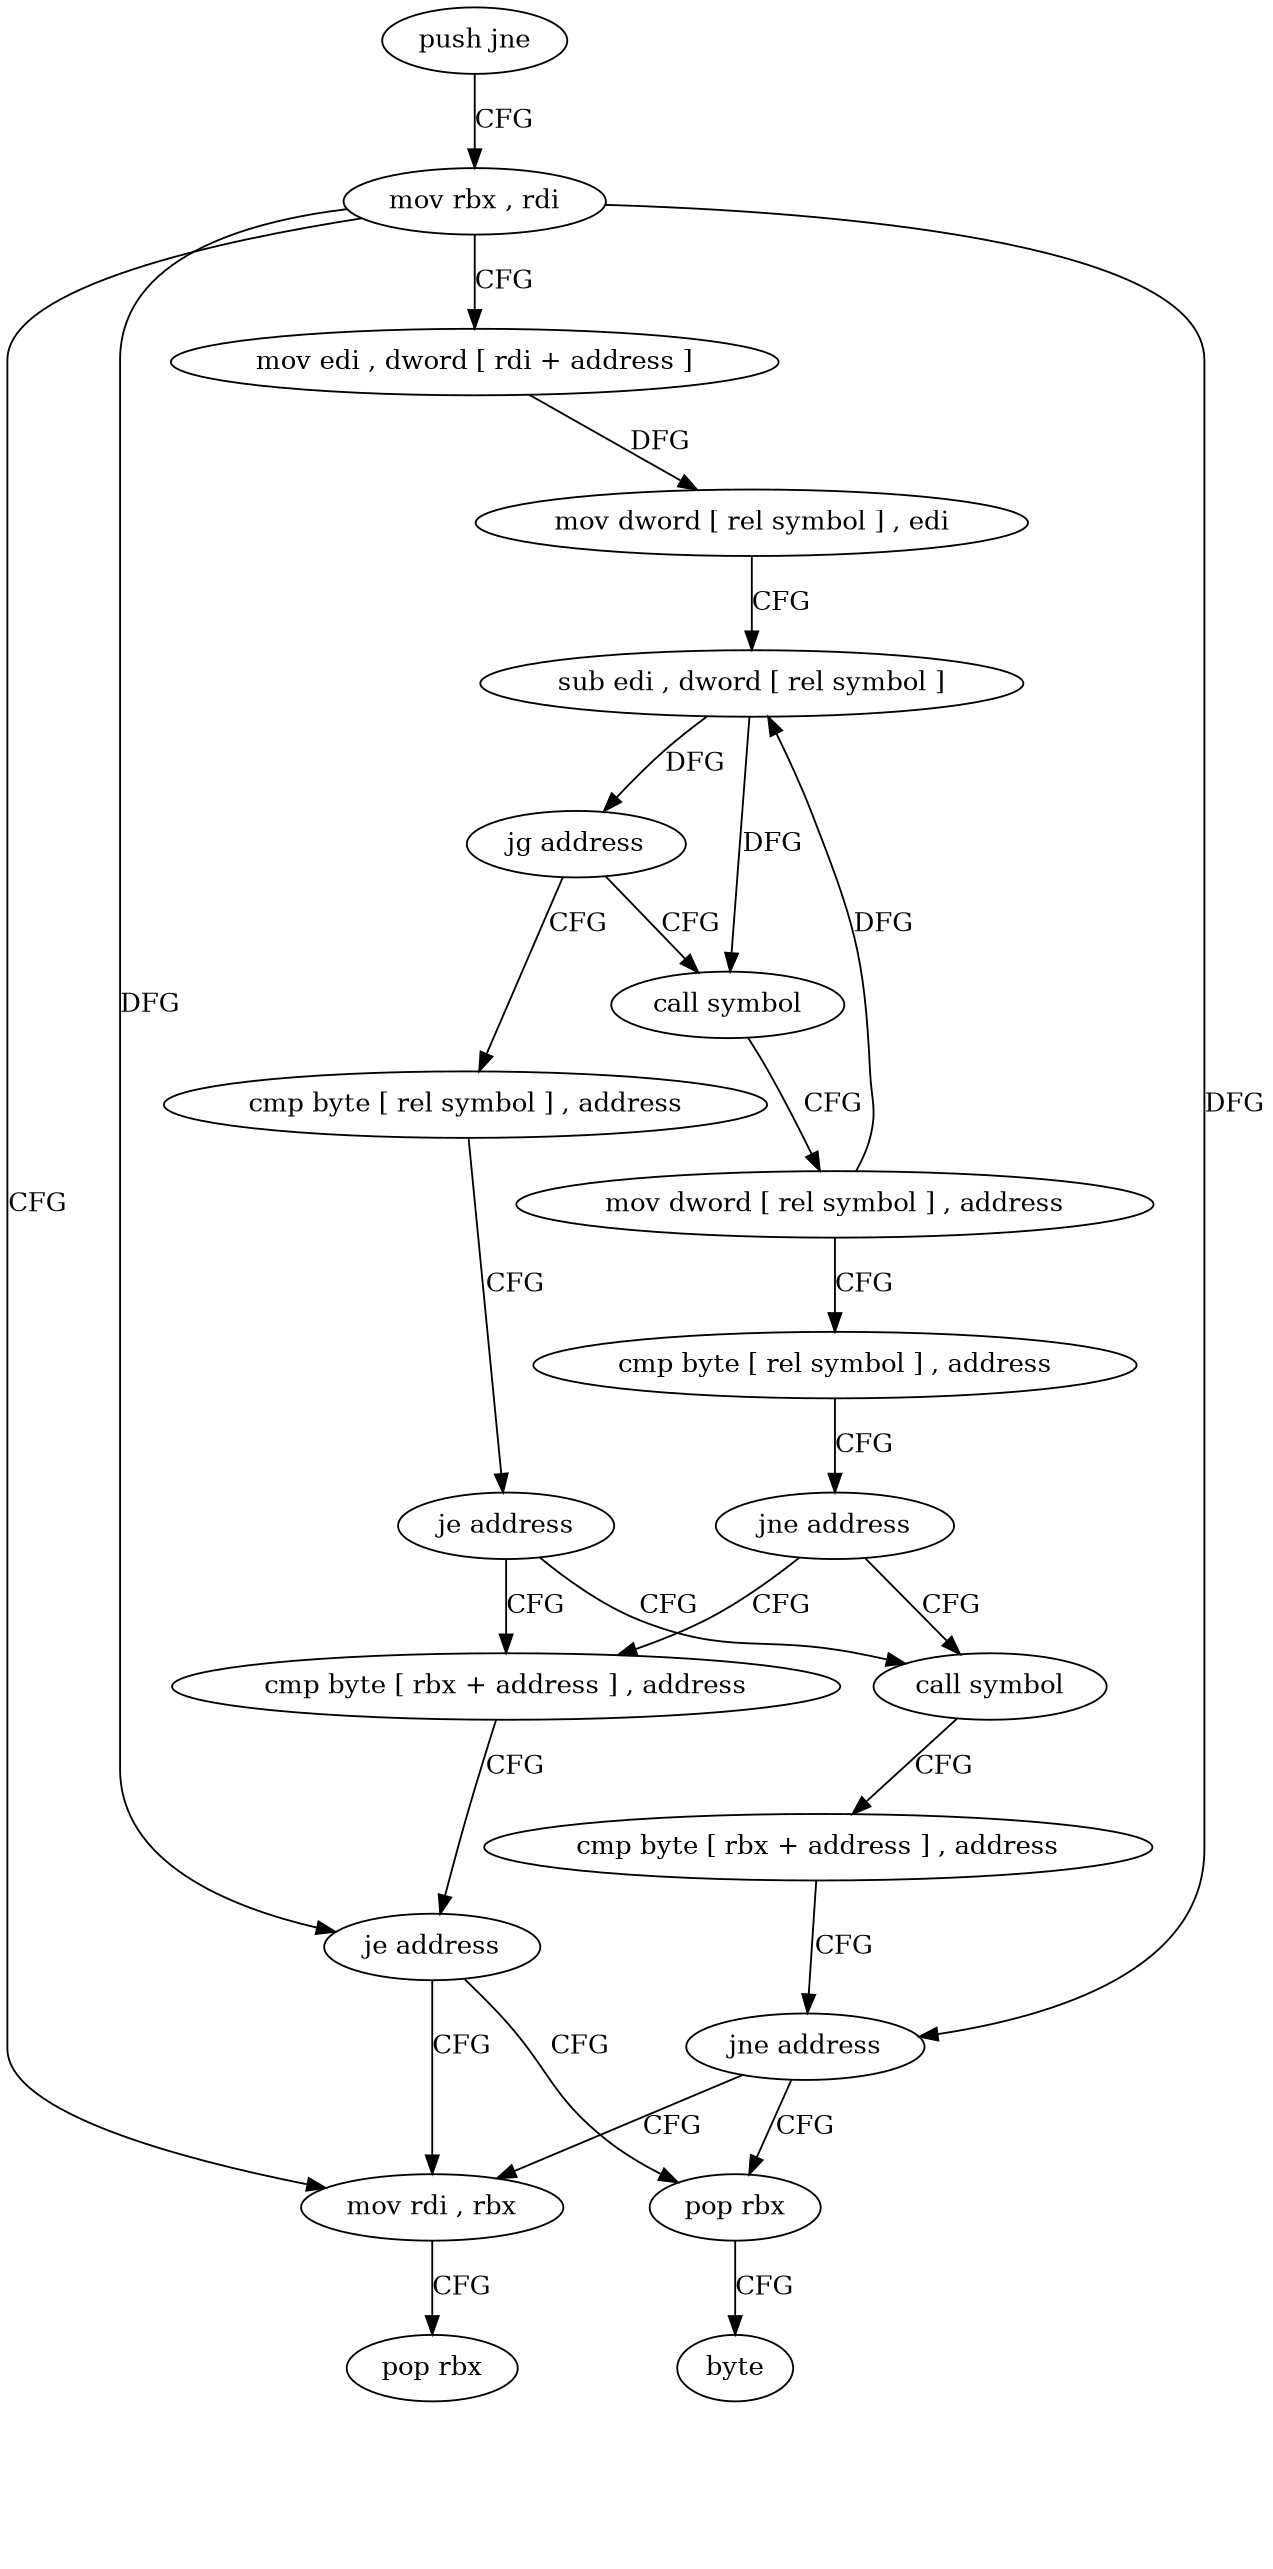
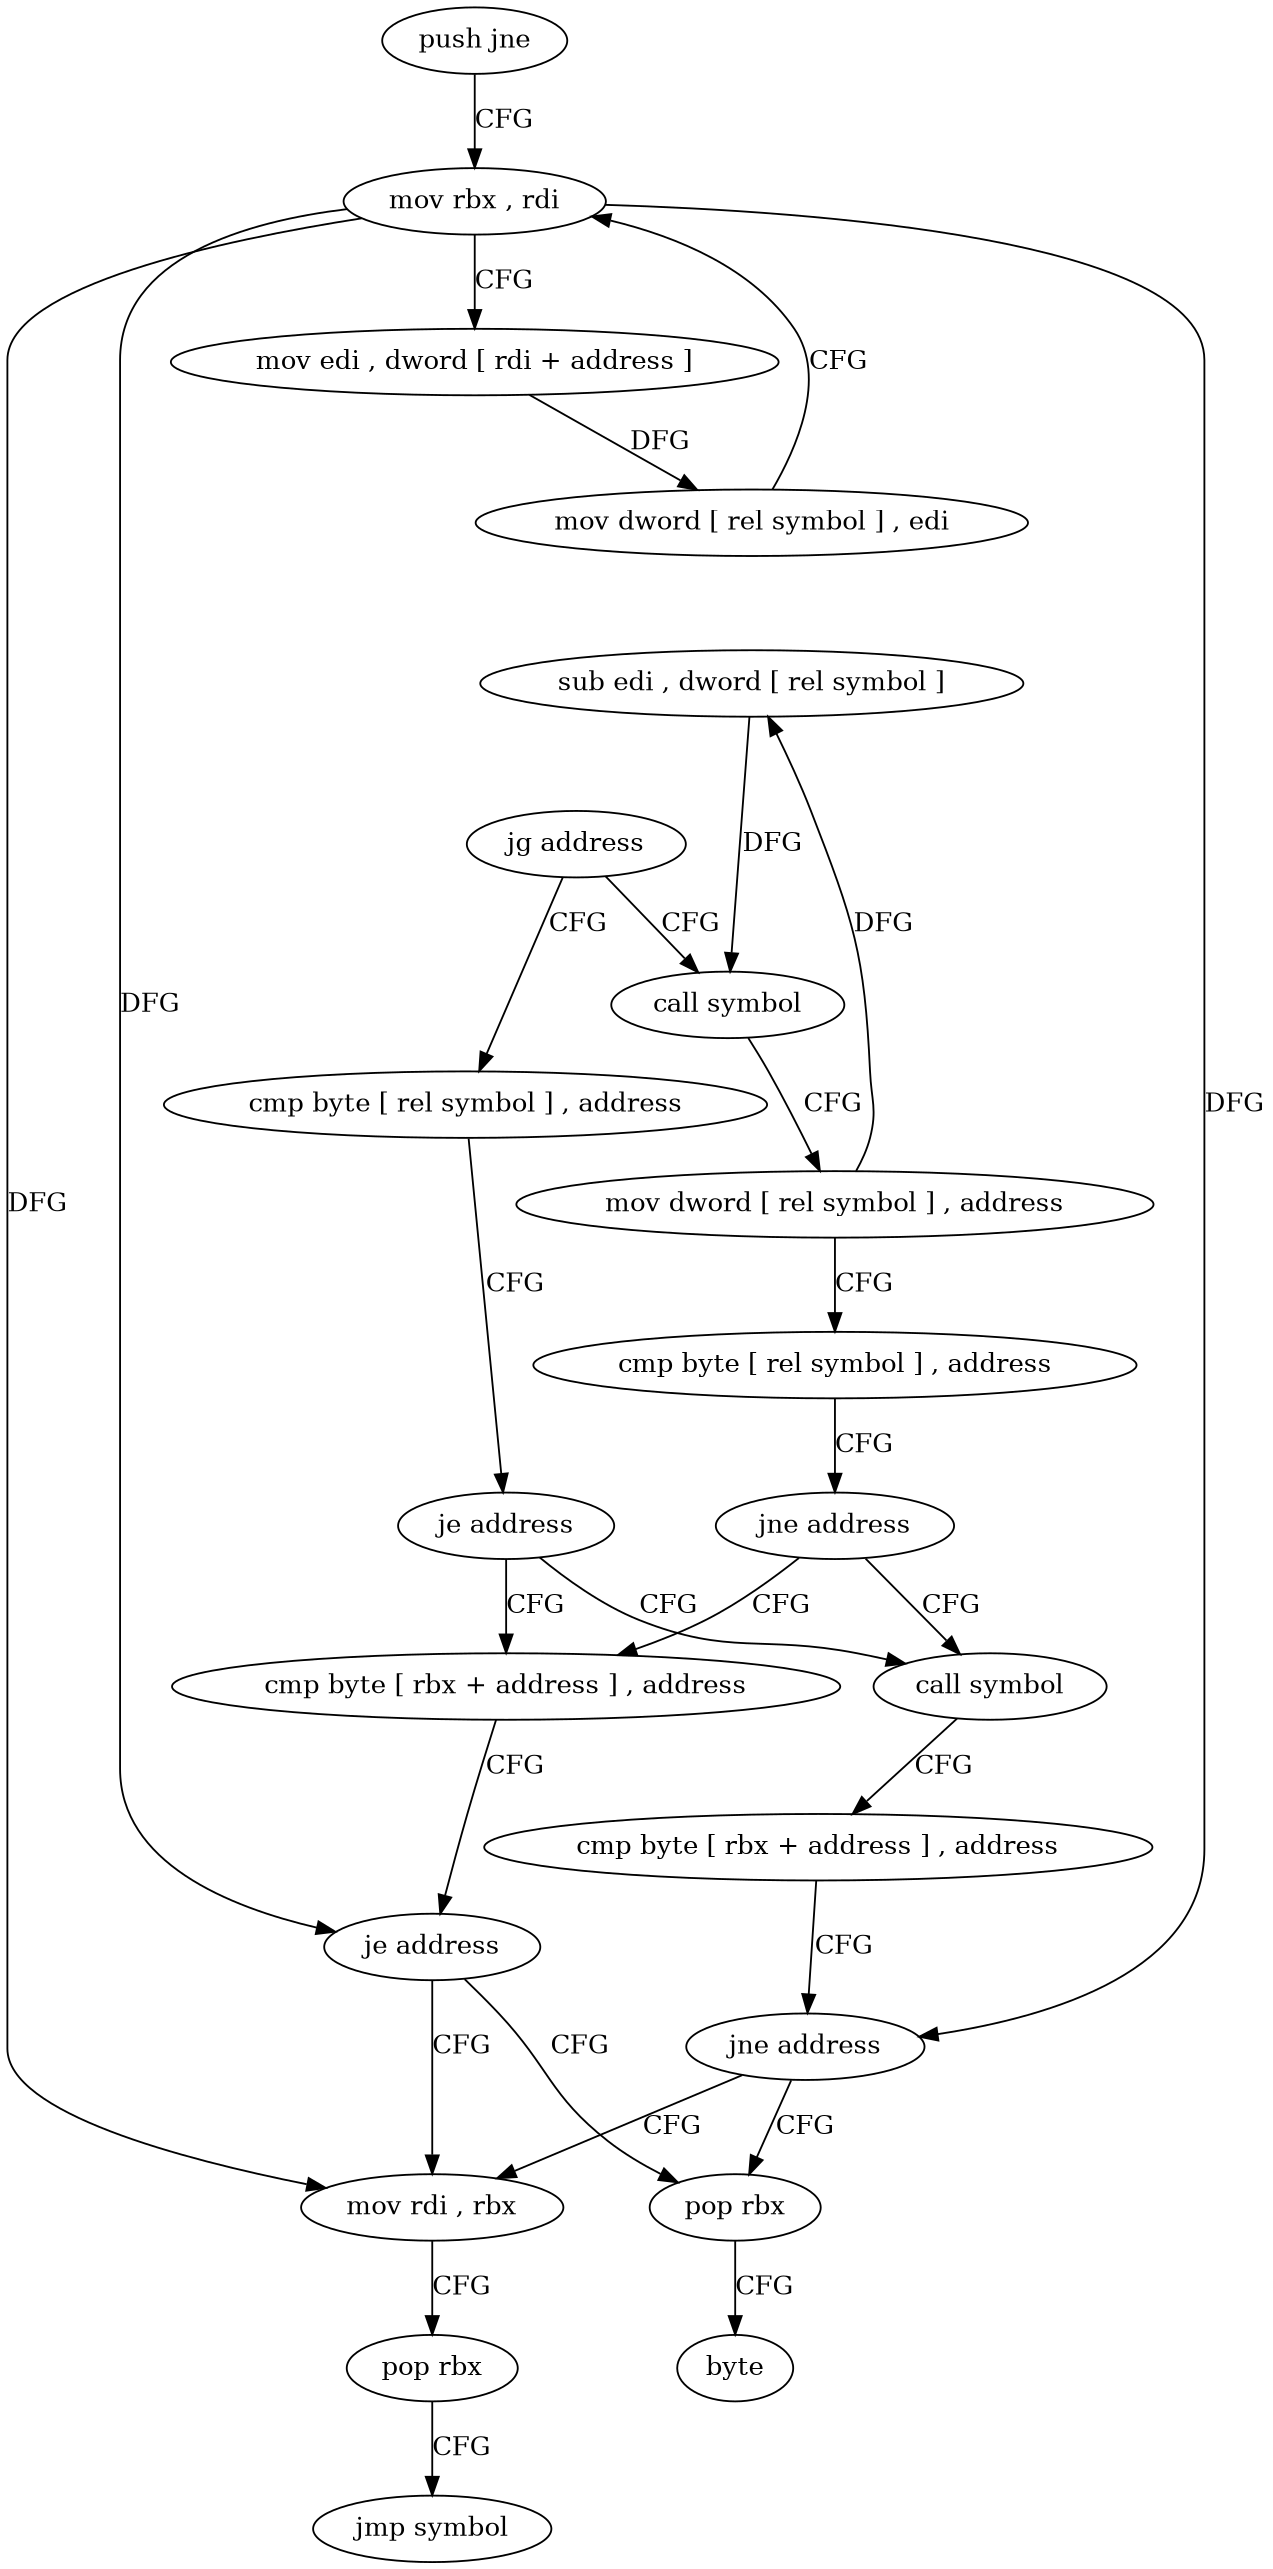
edge "mov dword [ rel symbol ] , edi" -> "sub edi , dword [ rel symbol ]": now "mov dword [ rel symbol ] , edi" -> "mov rbx , rdi"
edge "sub edi , dword [ rel symbol ]" -> "jg address": removed, label "DFG"
edge "mov rbx , rdi" -> "mov rdi , rbx": label "CFG" -> "DFG"
node "jmp symbol": added
